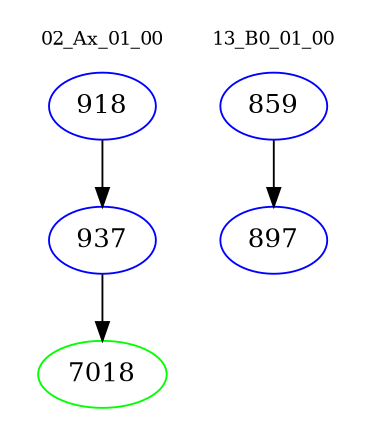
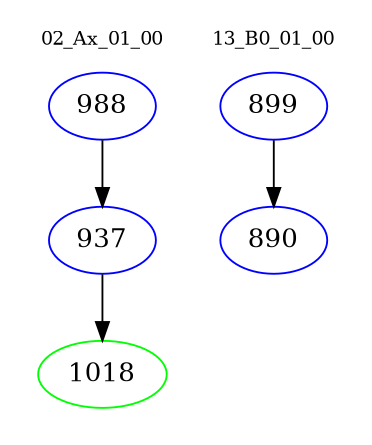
node "918": label "918" -> "988"
node "859": label "859" -> "899"
node "897": label "897" -> "890"
node "7018": label "7018" -> "1018"
